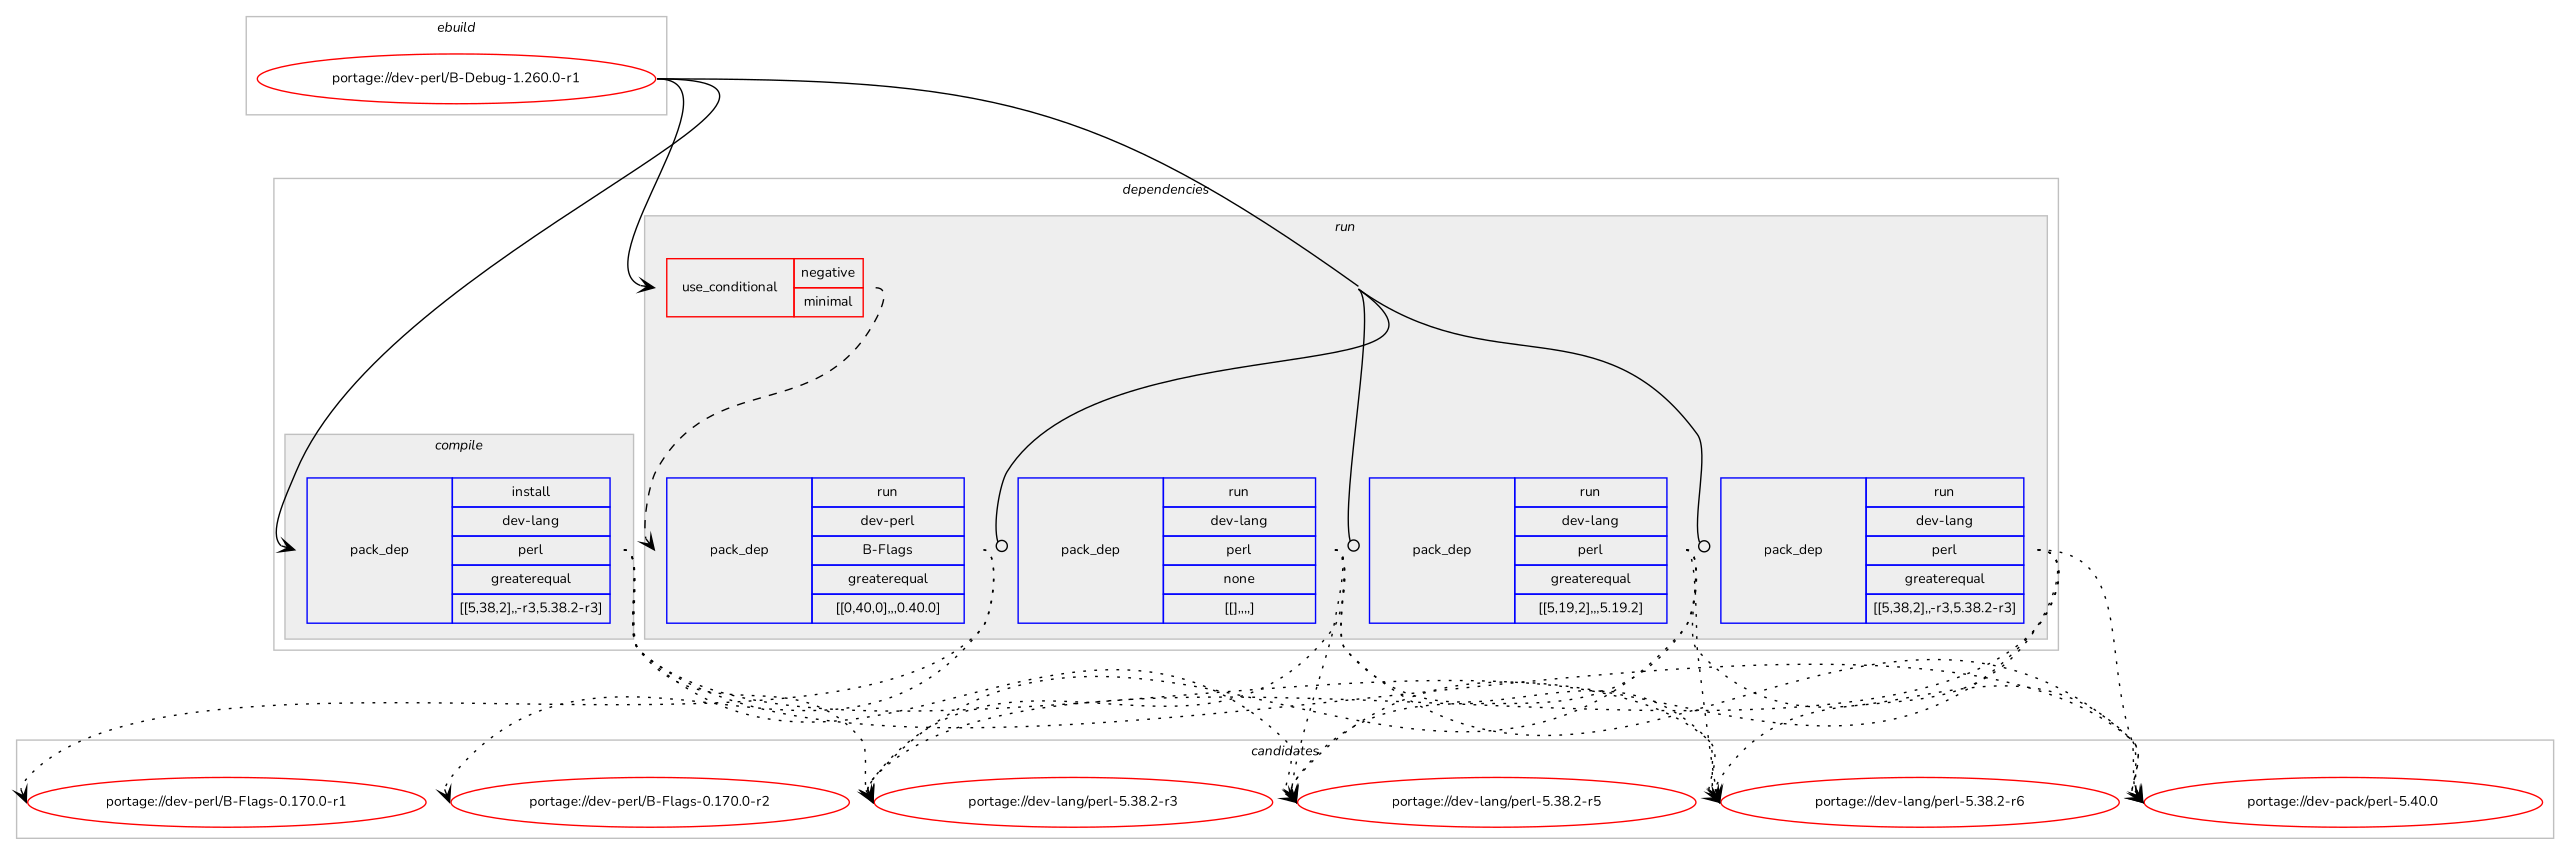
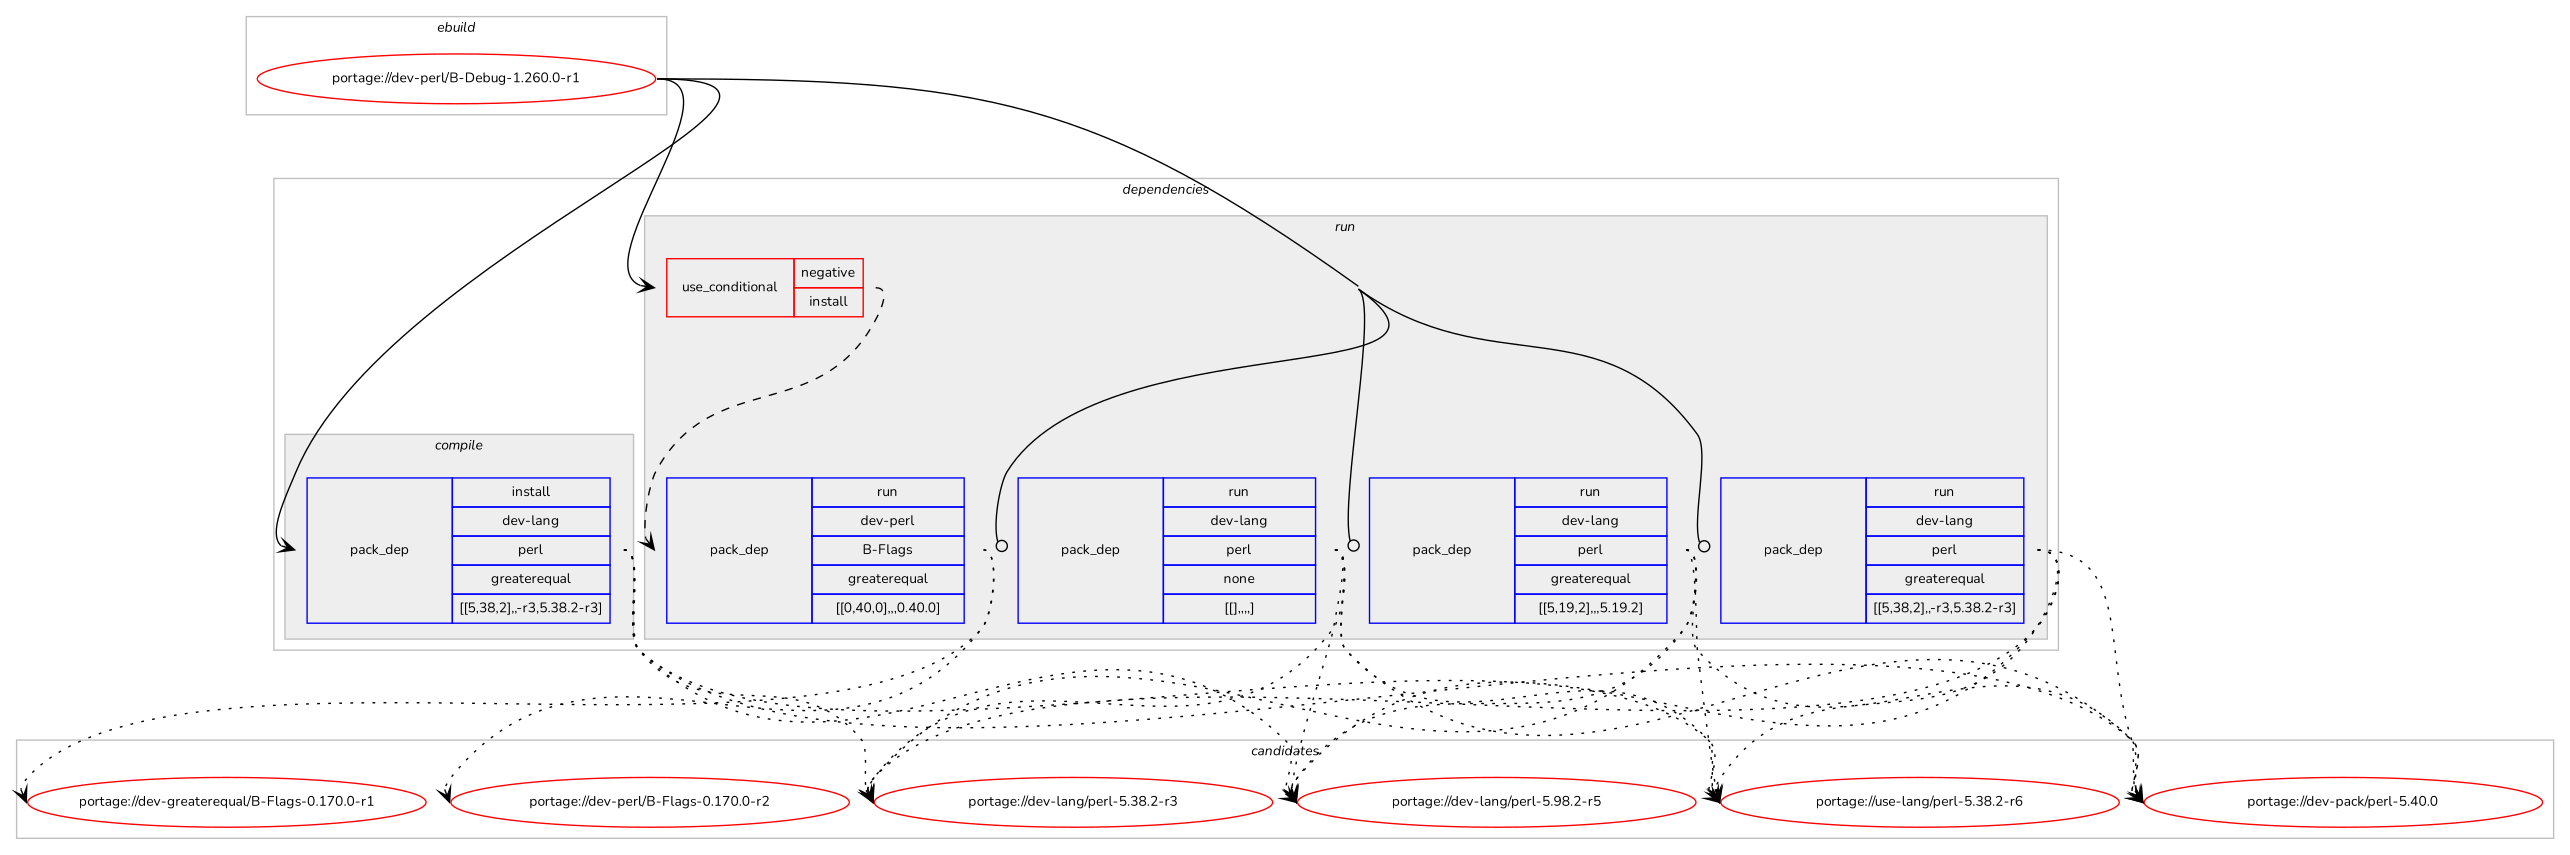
node "use_conditional": text "minimal" -> "install"
node "portage://dev-perl/B-Flags-0.170.0-r1": label "portage://dev-perl/B-Flags-0.170.0-r1" -> "portage://dev-greaterequal/B-Flags-0.170.0-r1"
node "portage://dev-lang/perl-5.38.2-r5": label "portage://dev-lang/perl-5.38.2-r5" -> "portage://dev-lang/perl-5.98.2-r5"
node "portage://dev-lang/perl-5.38.2-r6": label "portage://dev-lang/perl-5.38.2-r6" -> "portage://use-lang/perl-5.38.2-r6"
